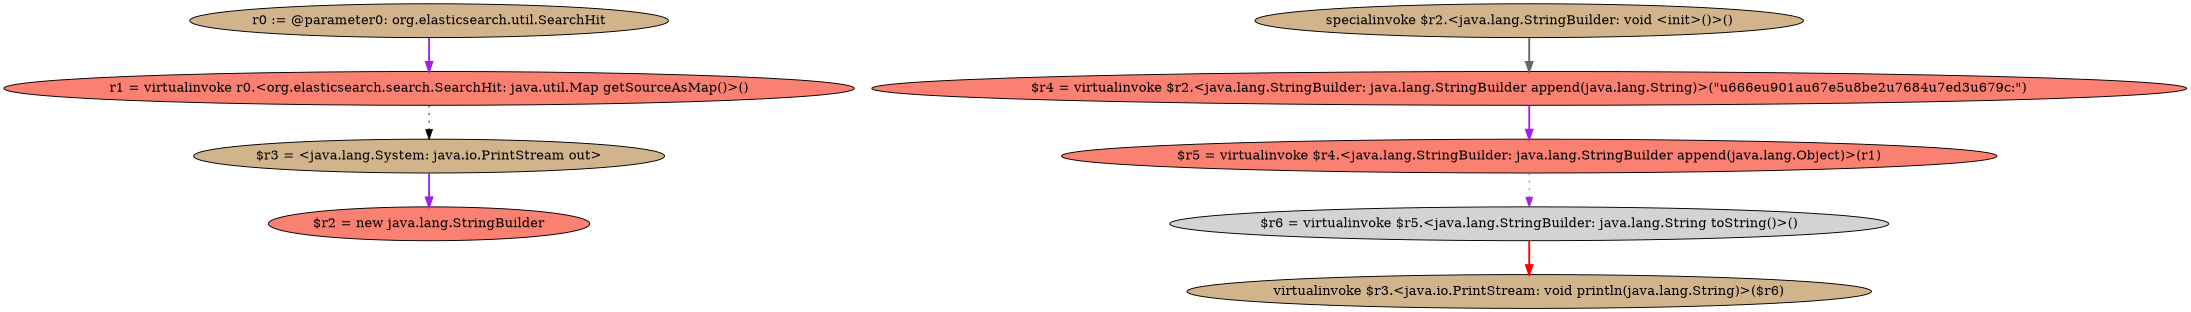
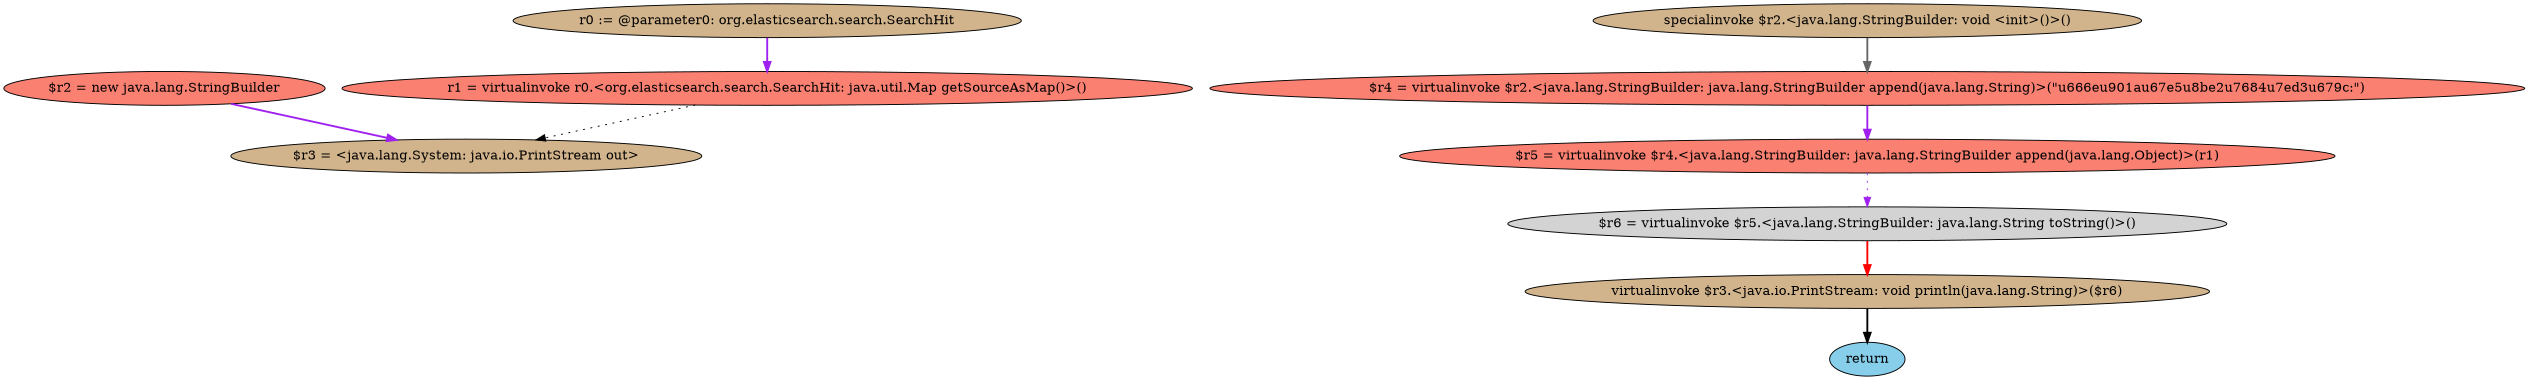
node "r0 := @parameter0: org.elasticsearch.util.SearchHit": label "r0 := @parameter0: org.elasticsearch.util.SearchHit" -> "r0 := @parameter0: org.elasticsearch.search.SearchHit"
edge "$r3 = <java.lang.System: java.io.PrintStream out>" -> "$r2 = new java.lang.StringBuilder": reversed
node "return": added
